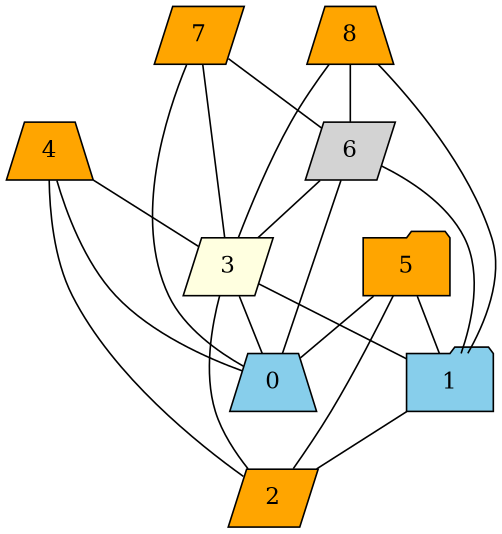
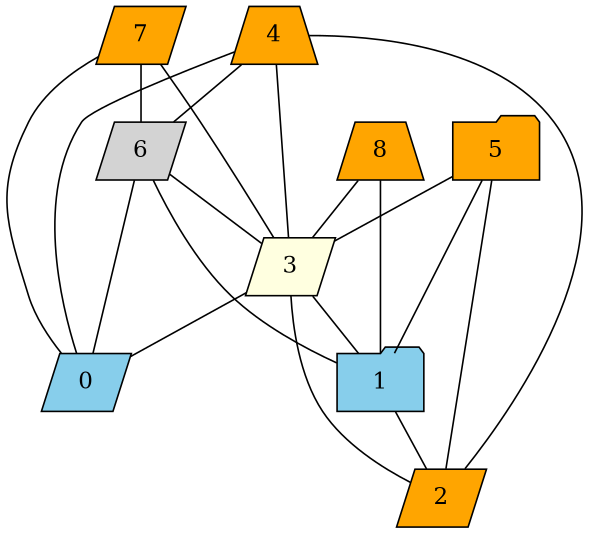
edge "8" -- "6": now "4" -- "6"
edge "5" -- "0": now "5" -- "3"
node "0": shape trapezium -> parallelogram
